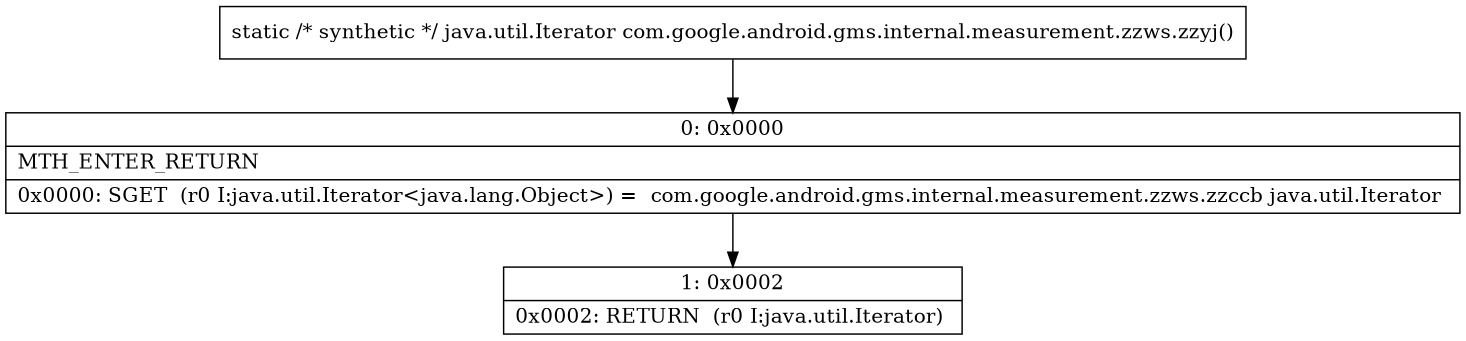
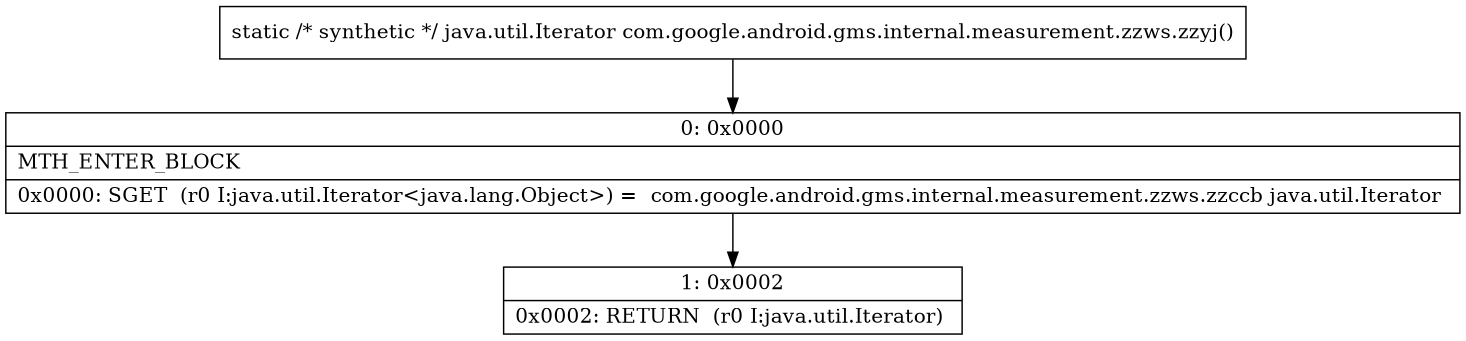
node "0: 0x0000": text "MTH_ENTER_RETURN" -> "MTH_ENTER_BLOCK"
